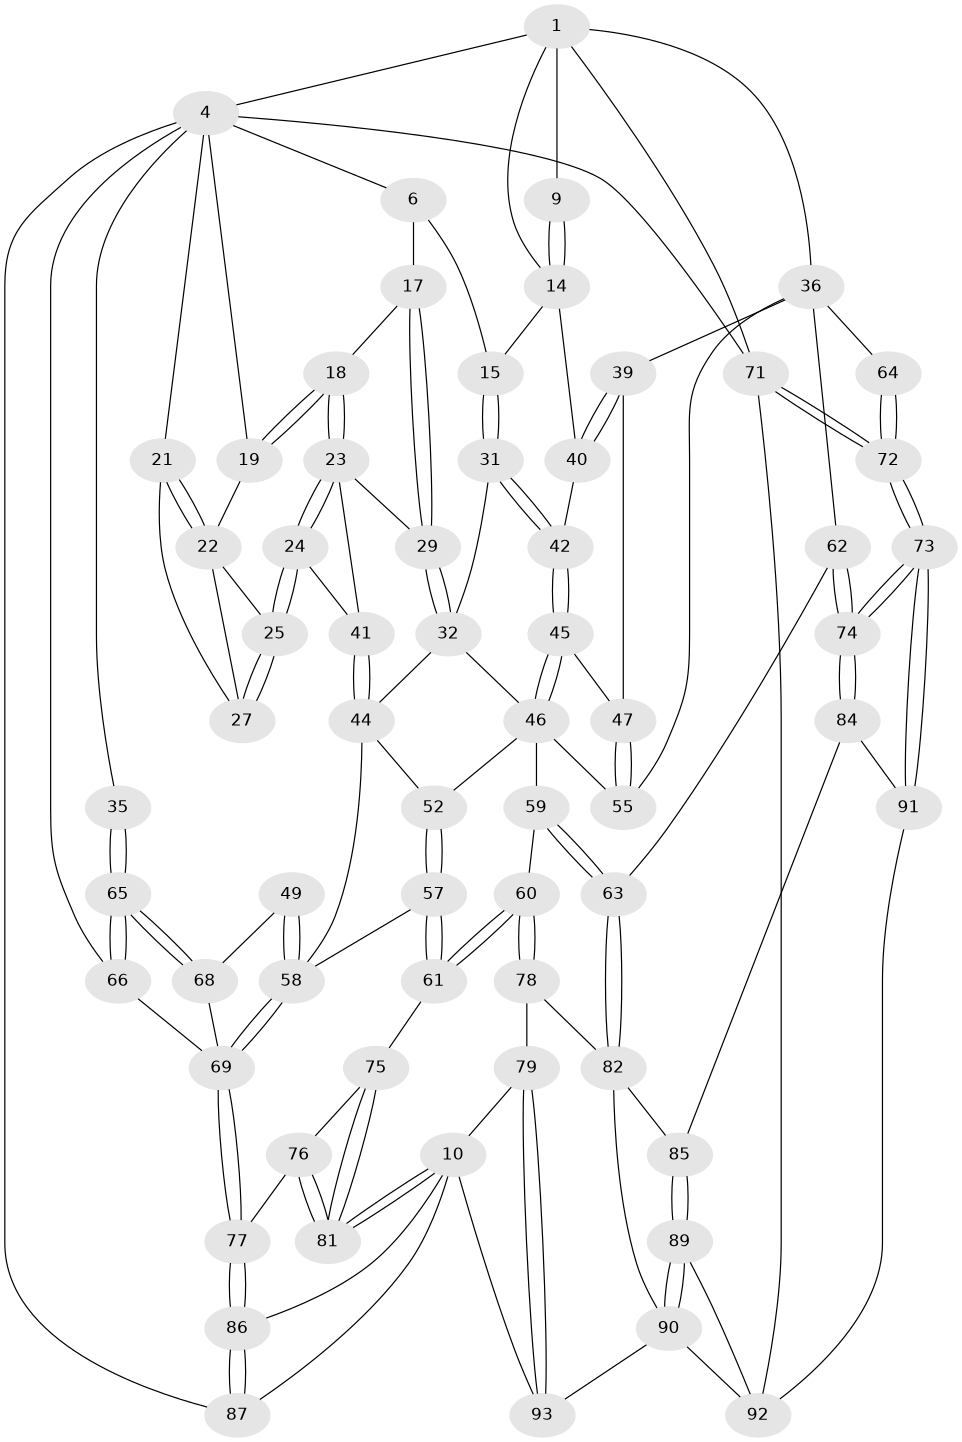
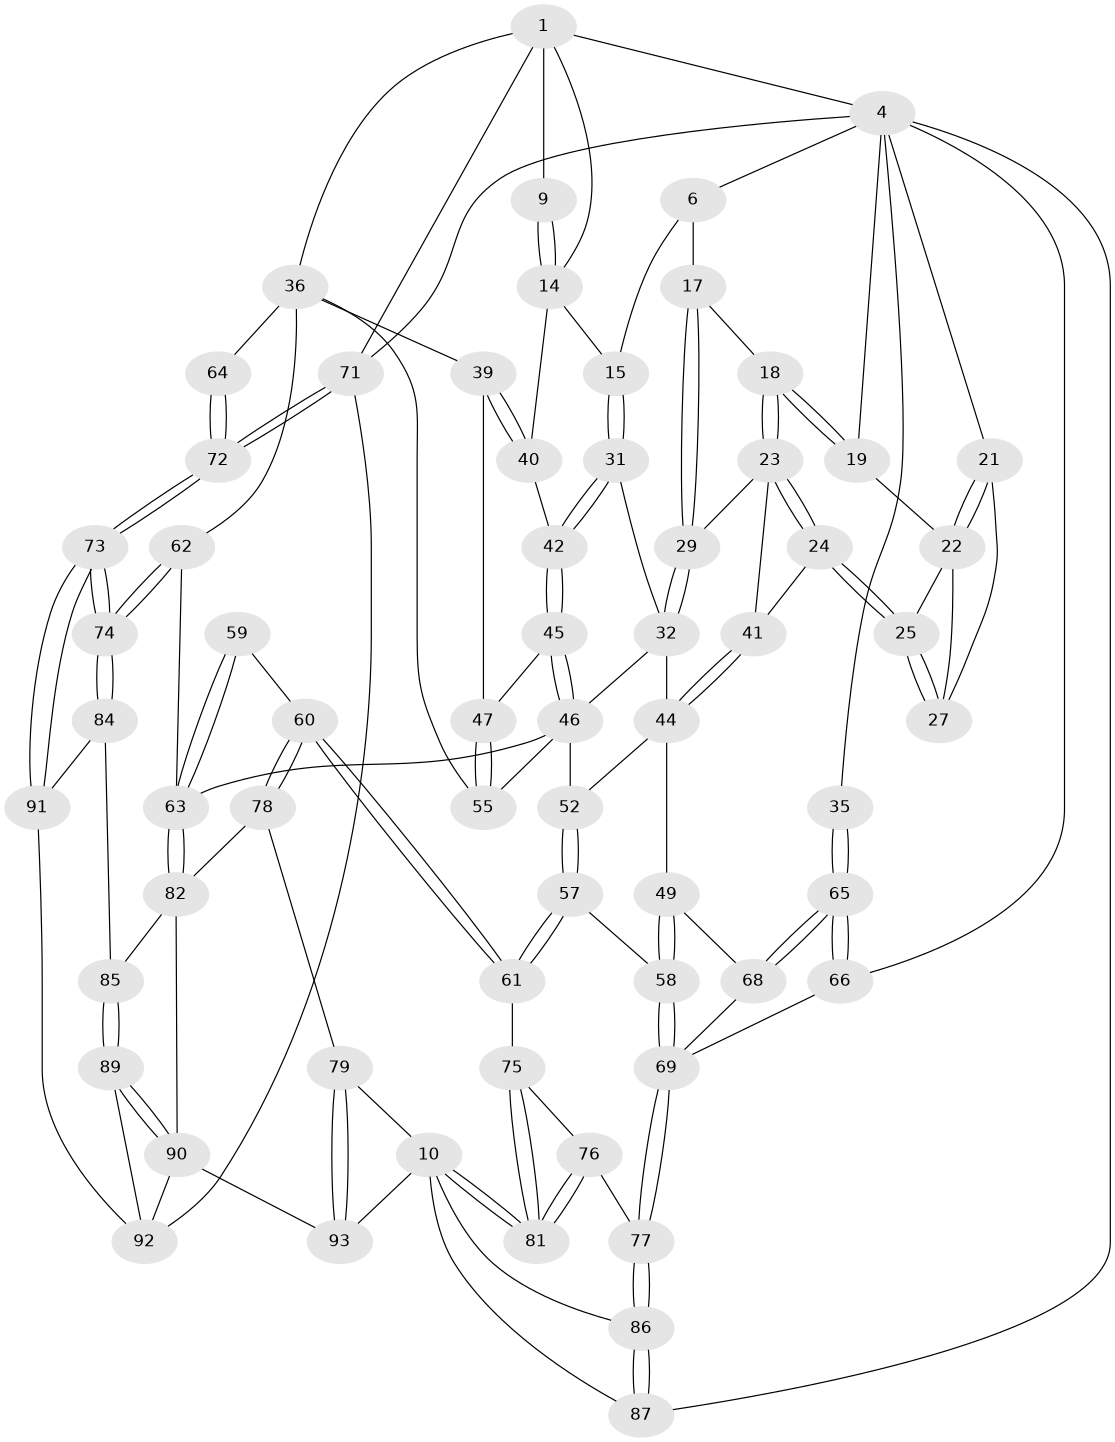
edge "46" -- "59": now "46" -- "63"
edge "44" -- "58": now "44" -- "49"
